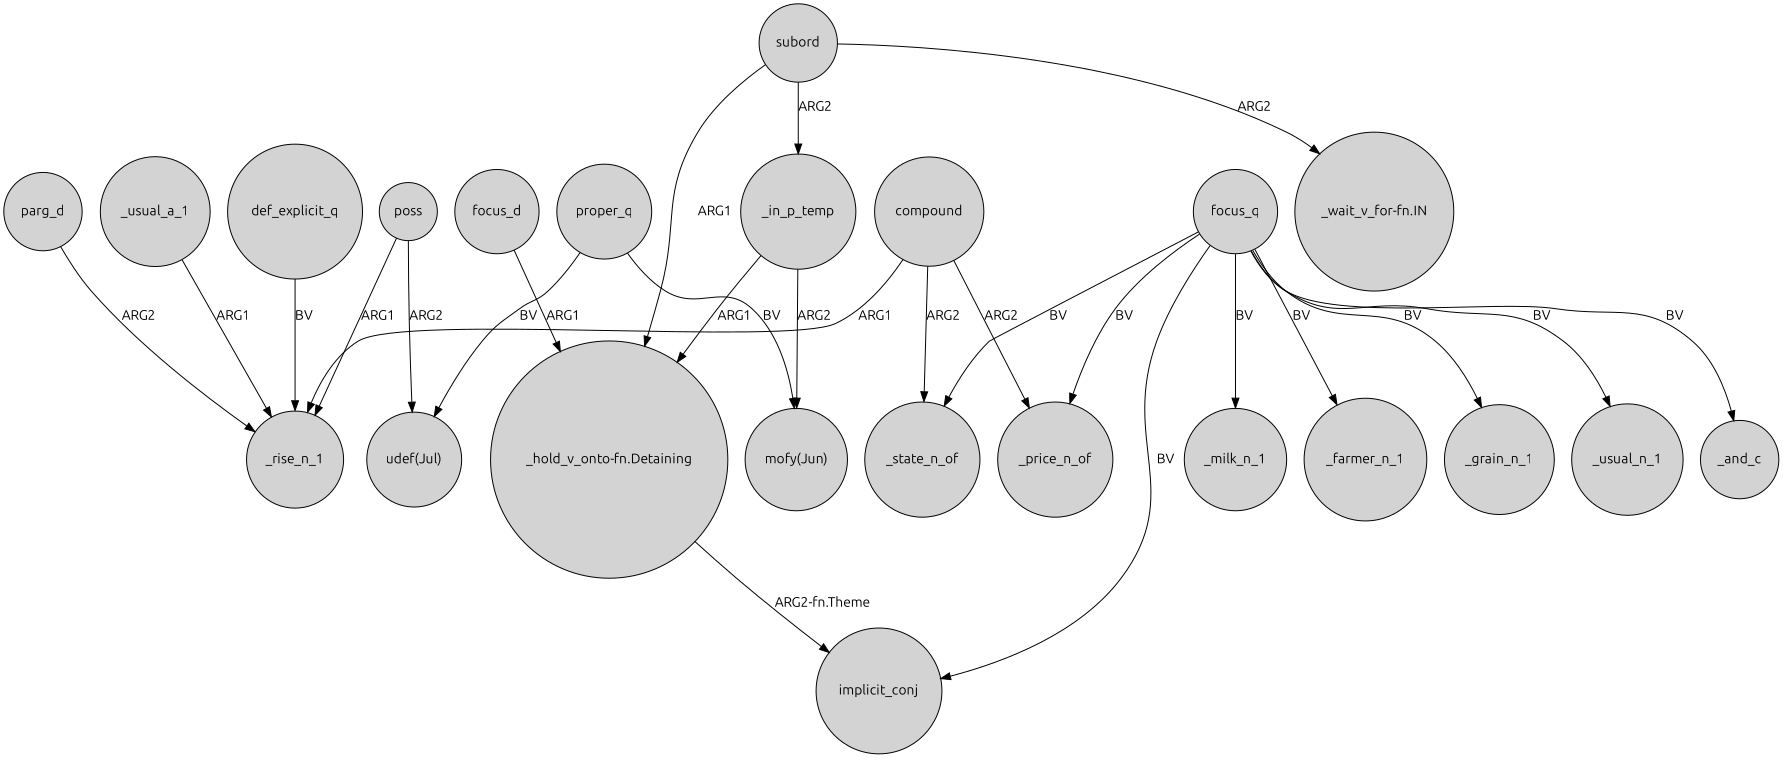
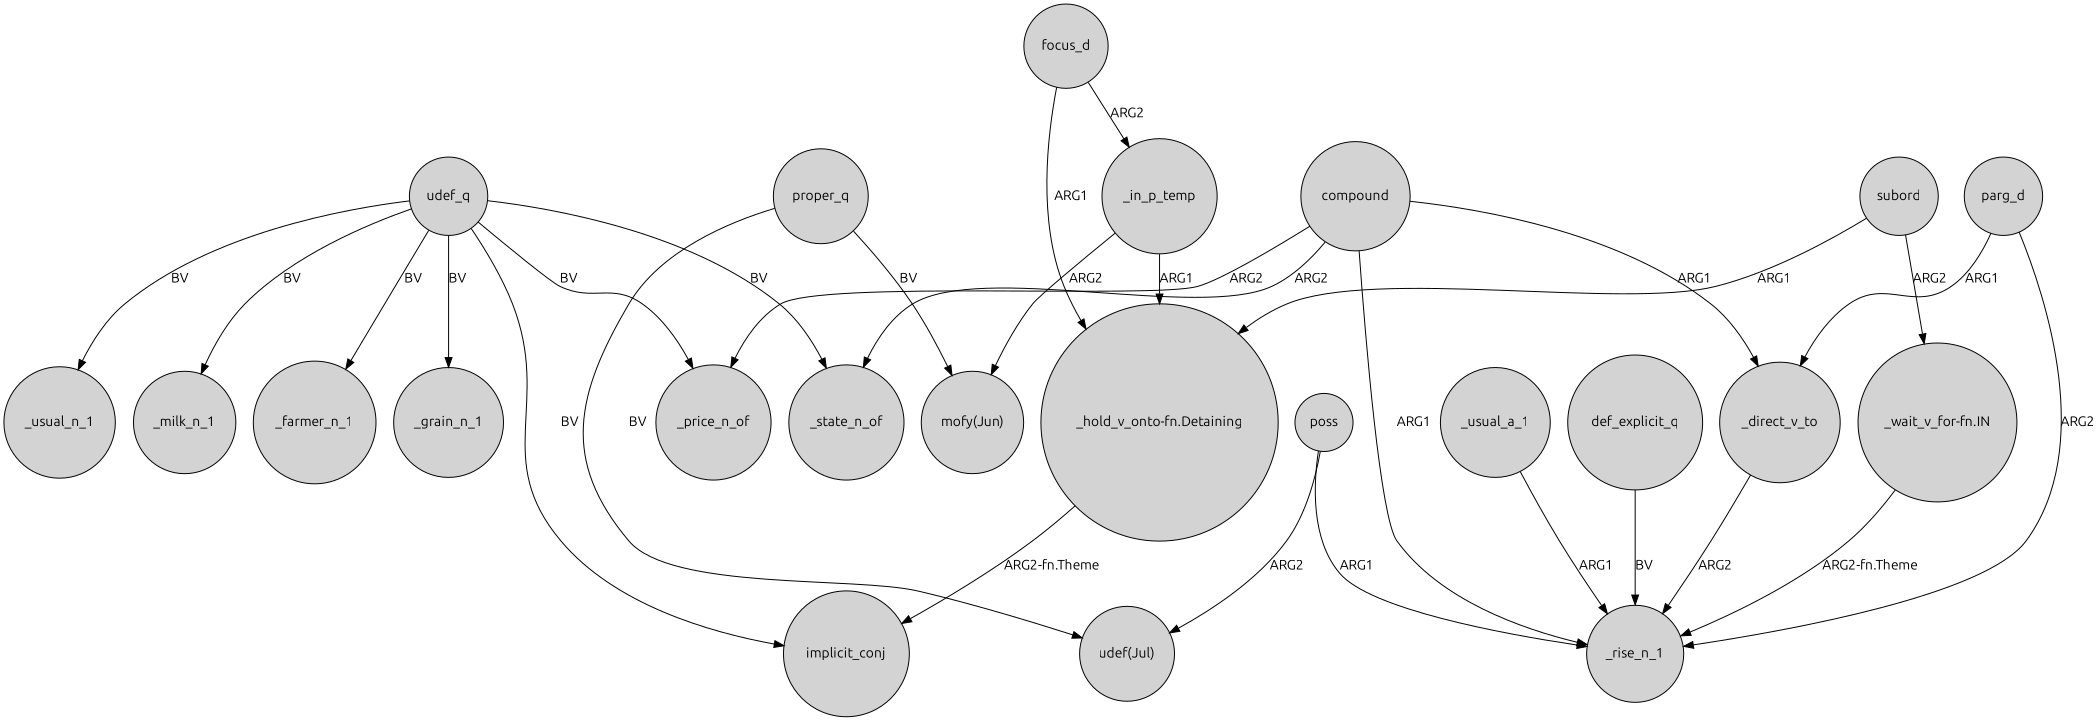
edge "subord" -> "_in_p_temp": now "focus_d" -> "_in_p_temp"
node "focus_q": label "focus_q" -> "udef_q"
node "_direct_v_to": added
node "_and_c": removed
edge "_wait_v_for-fn.IN" -> "_rise_n_1": added, label "ARG2-fn.Theme"
